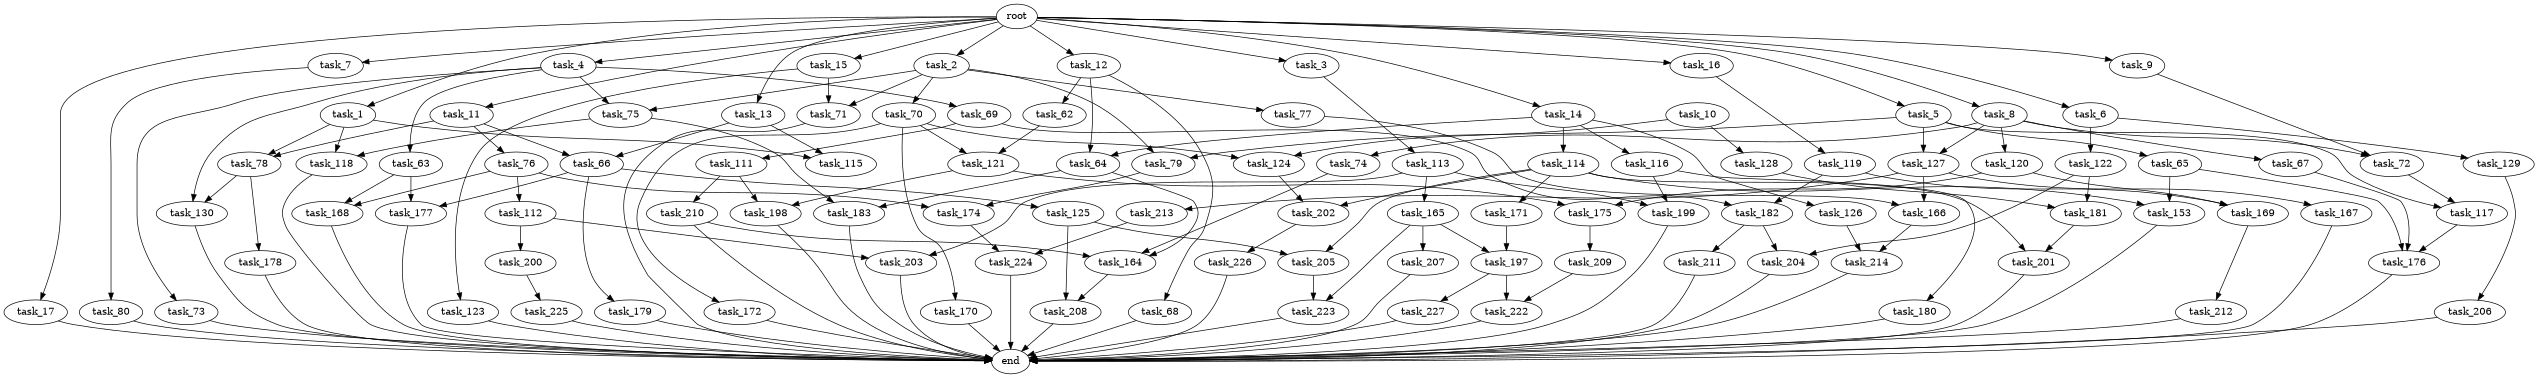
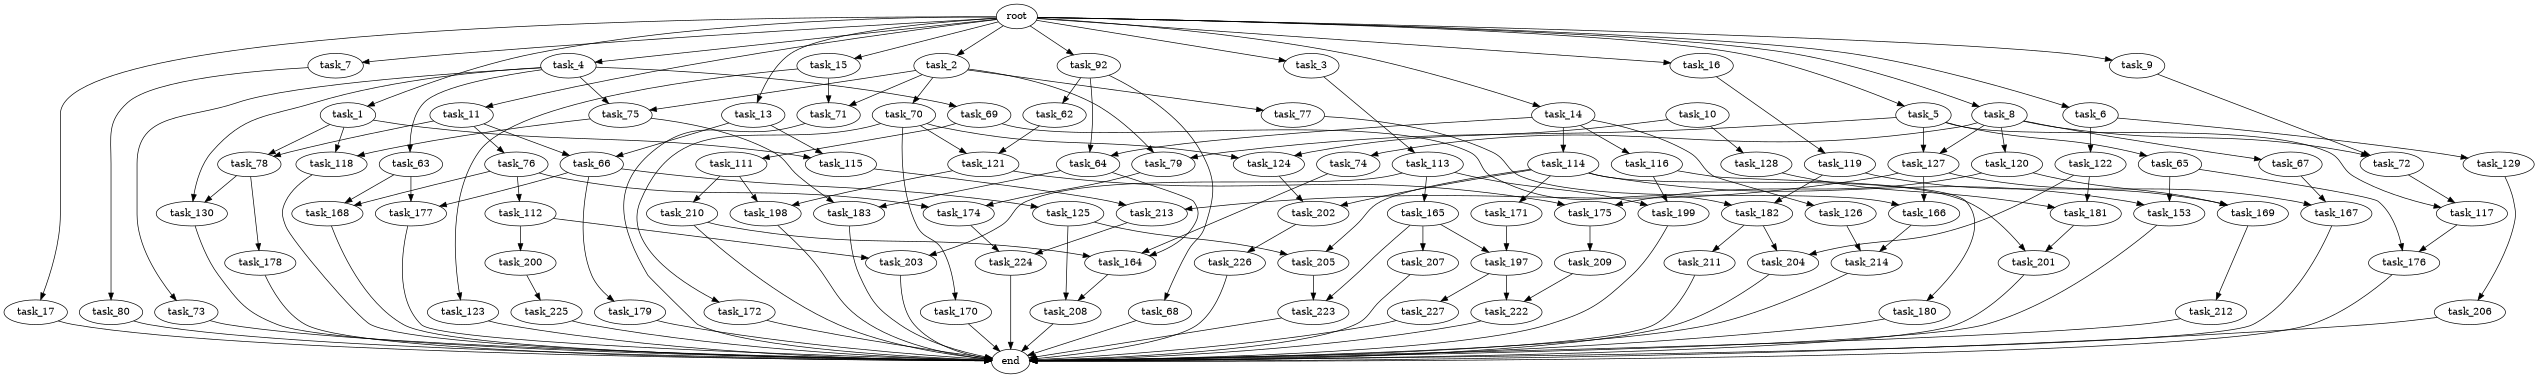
node "task_12": label "task_12" -> "task_92"
edge "task_115" -> "task_213": added
edge "task_67" -> "task_176": now "task_67" -> "task_167"
